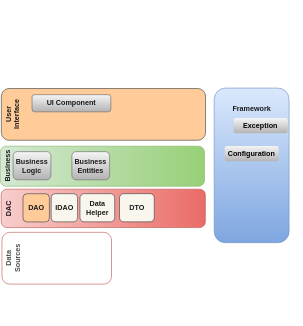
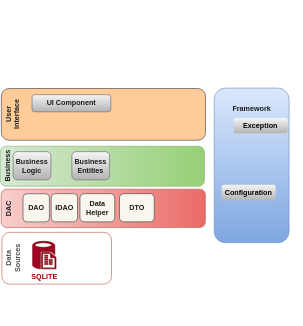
node "Configuration": moved (252, 154) -> (249, 193)
node "DAO": fillcolor #ffcc99 -> #f9f7ed
node "SQLITE": added
